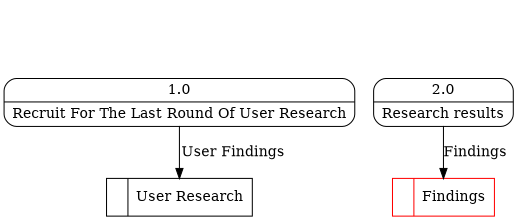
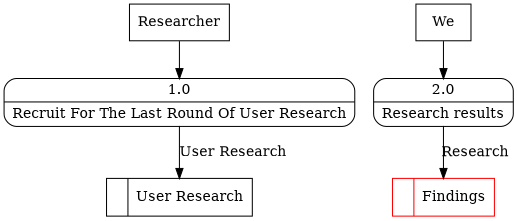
node "Researcher": added
node "We": added
edge "1.0" -> "User Research": label "User Findings" -> "User Research"
edge "2.0" -> "Findings": label "Findings" -> "Research"
